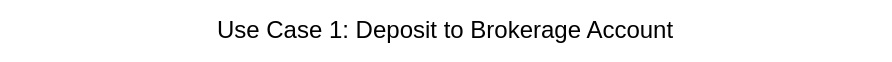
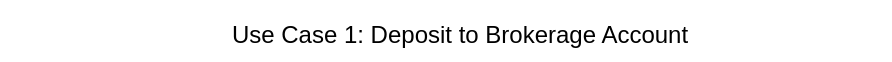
node "Use Case 1: Deposit to Brokerage Account": moved (446, 31) -> (461, 36)
